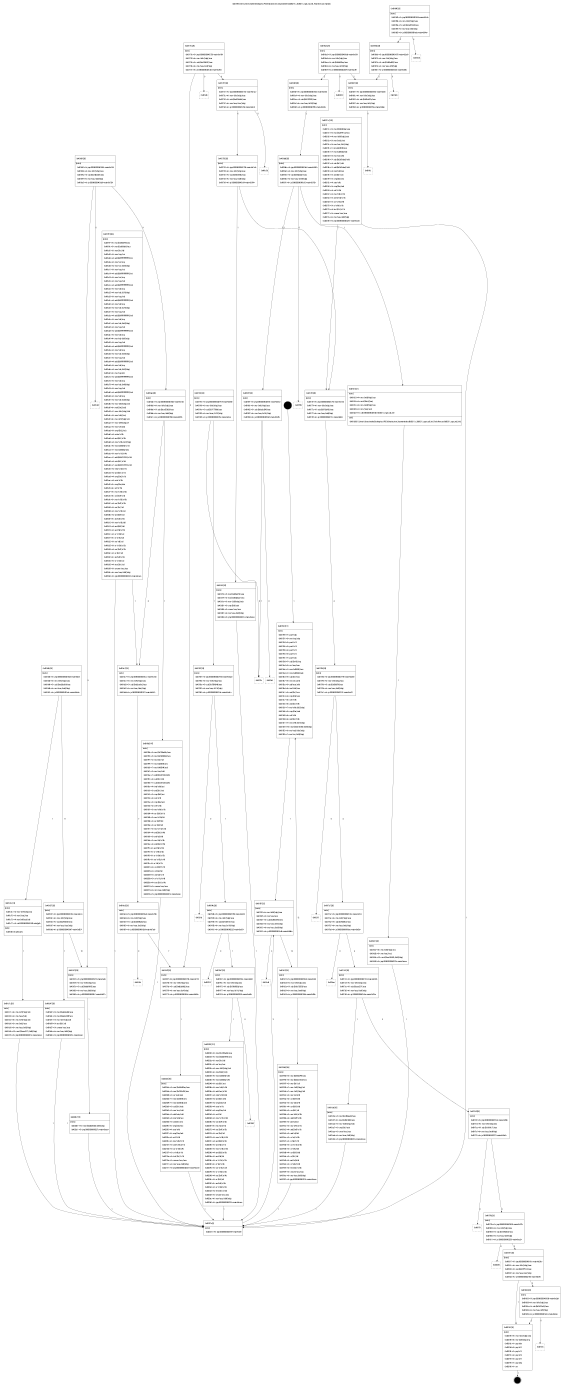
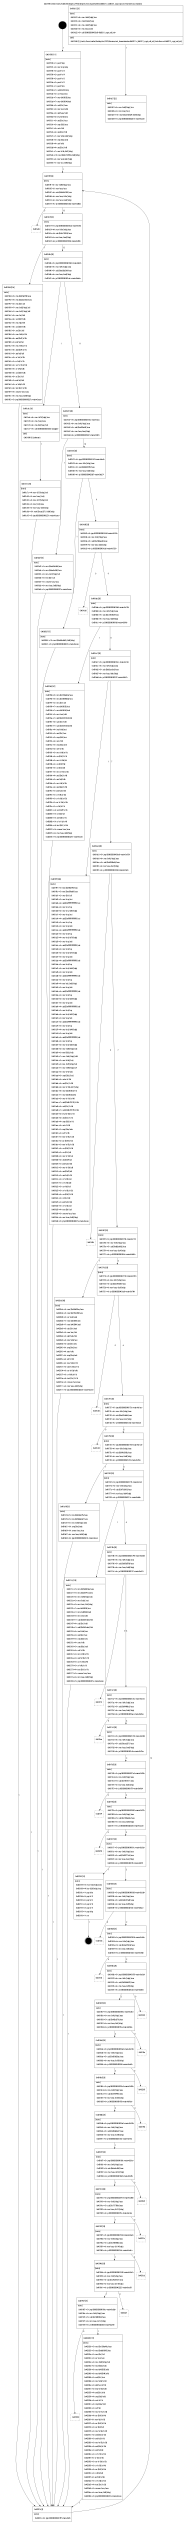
edge "0x4018a3 [28]" -> "0x401887 [28]": reversed
edge "0x4018db [28]" -> "0x401d12 [21]": removed, label "1"
edge "0x4018db [28]" -> "0x401f5b": now "0x4018bf [28]" -> "0x401f5b"
edge "0x40211c [105]" -> "0x40176f [28]": reversed
edge "0x40171b [28]" -> "0x4016ff [28]": reversed
edge "0x4018f7 [28]" -> "0x4021fa": now "0x4018f7 [28]" -> "0x401913 [28]"
edge "0x40168f [28]" -> "0x401673 [28]": reversed
edge "0x4019f7 [336]" -> "0x4016c7 [28]": reversed
edge "0x40161f [28]" -> "0x401590 [111]": now "0x40161f [28]" -> "0x40163b [28]"
node "0x401c9a [30]": removed
edge "0x401d27 [22]" -> "0x40227e [5]": removed, label "1"
edge "0x401833 [28]" -> "0x402185 [18]": now "0x401833 [28]" -> "0x40184f [28]"
